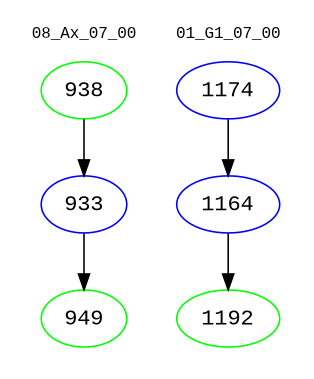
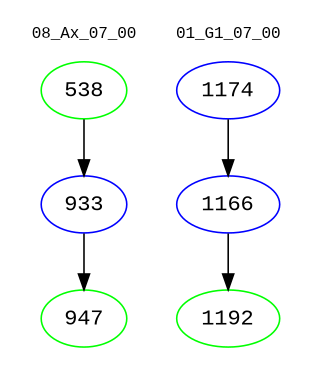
node "938": label "938" -> "538"
node "1164": label "1164" -> "1166"
node "949": label "949" -> "947"
